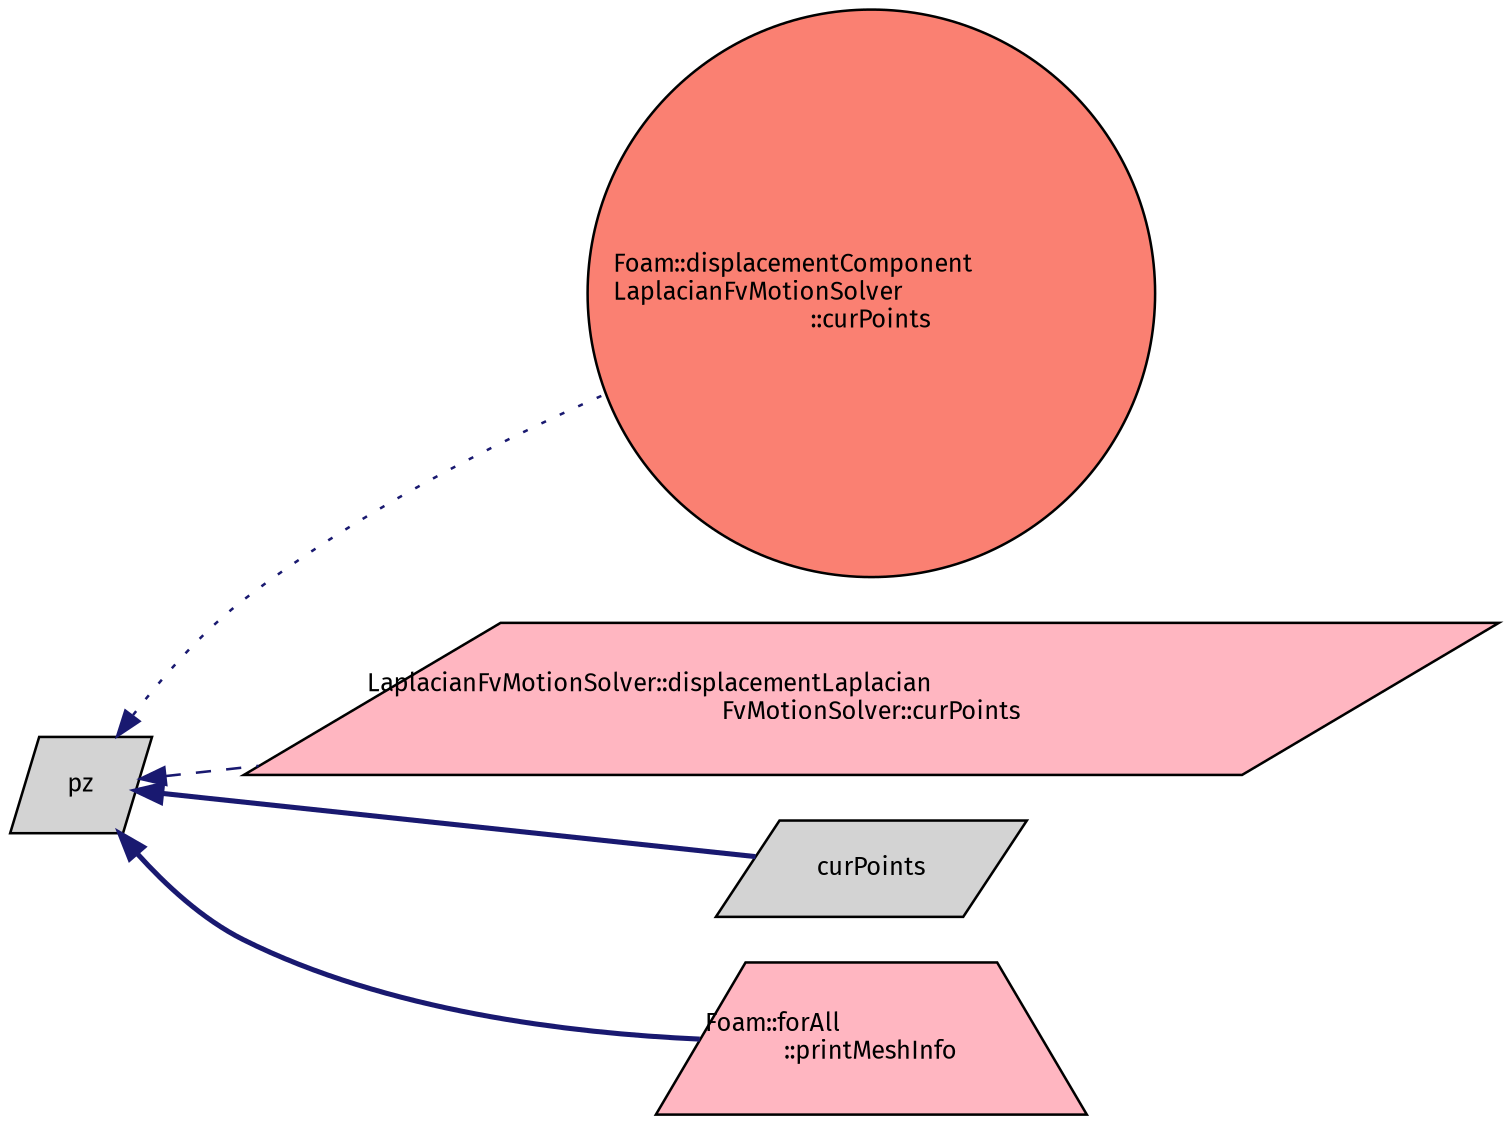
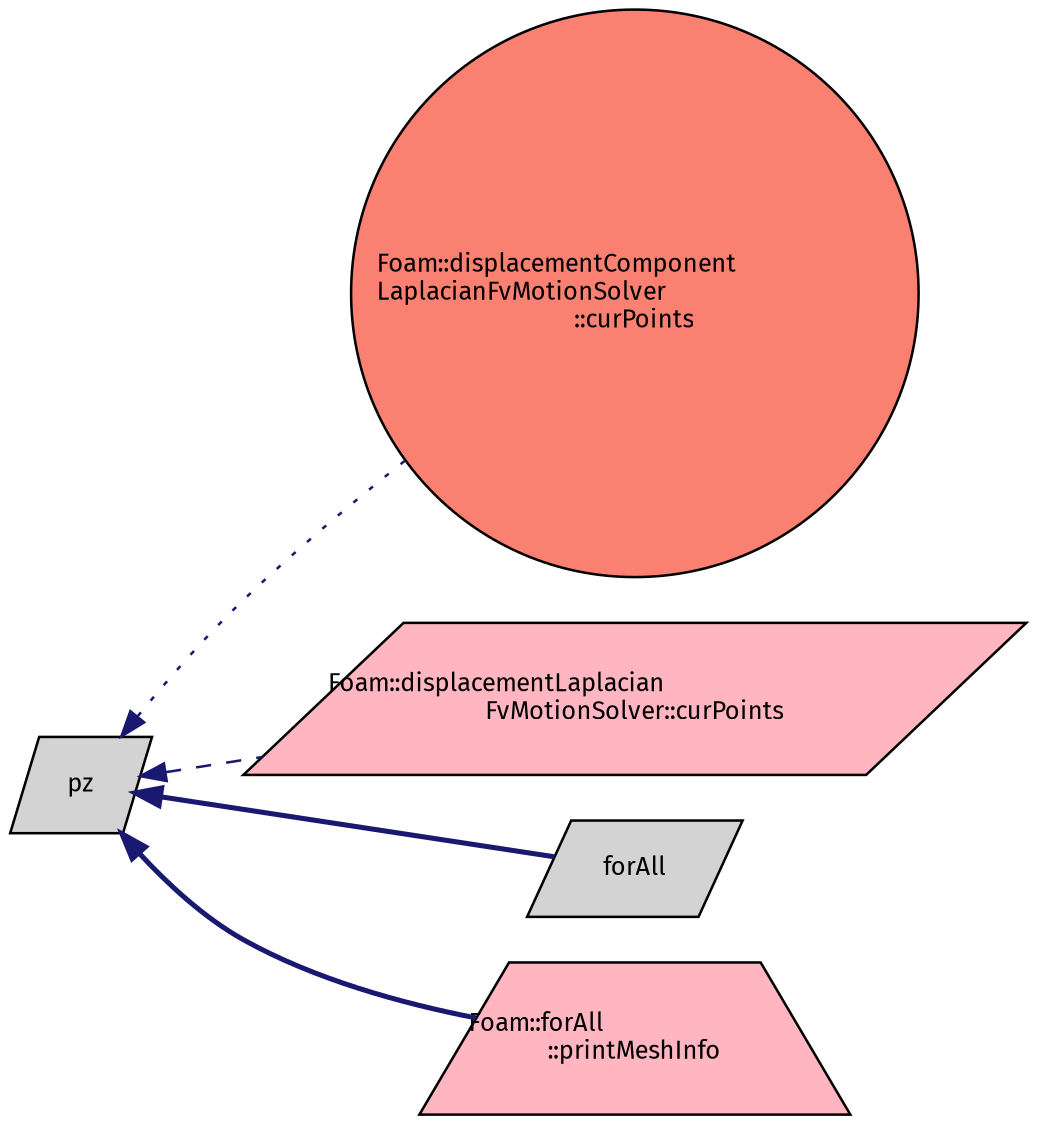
node "LaplacianFvMotionSolver::displacementLaplacian FvMotionSolver::curPoints": label "LaplacianFvMotionSolver::displacementLaplacian FvMotionSolver::curPoints" -> "Foam::displacementLaplacian FvMotionSolver::curPoints"
node "curPoints": label "curPoints" -> "forAll"
